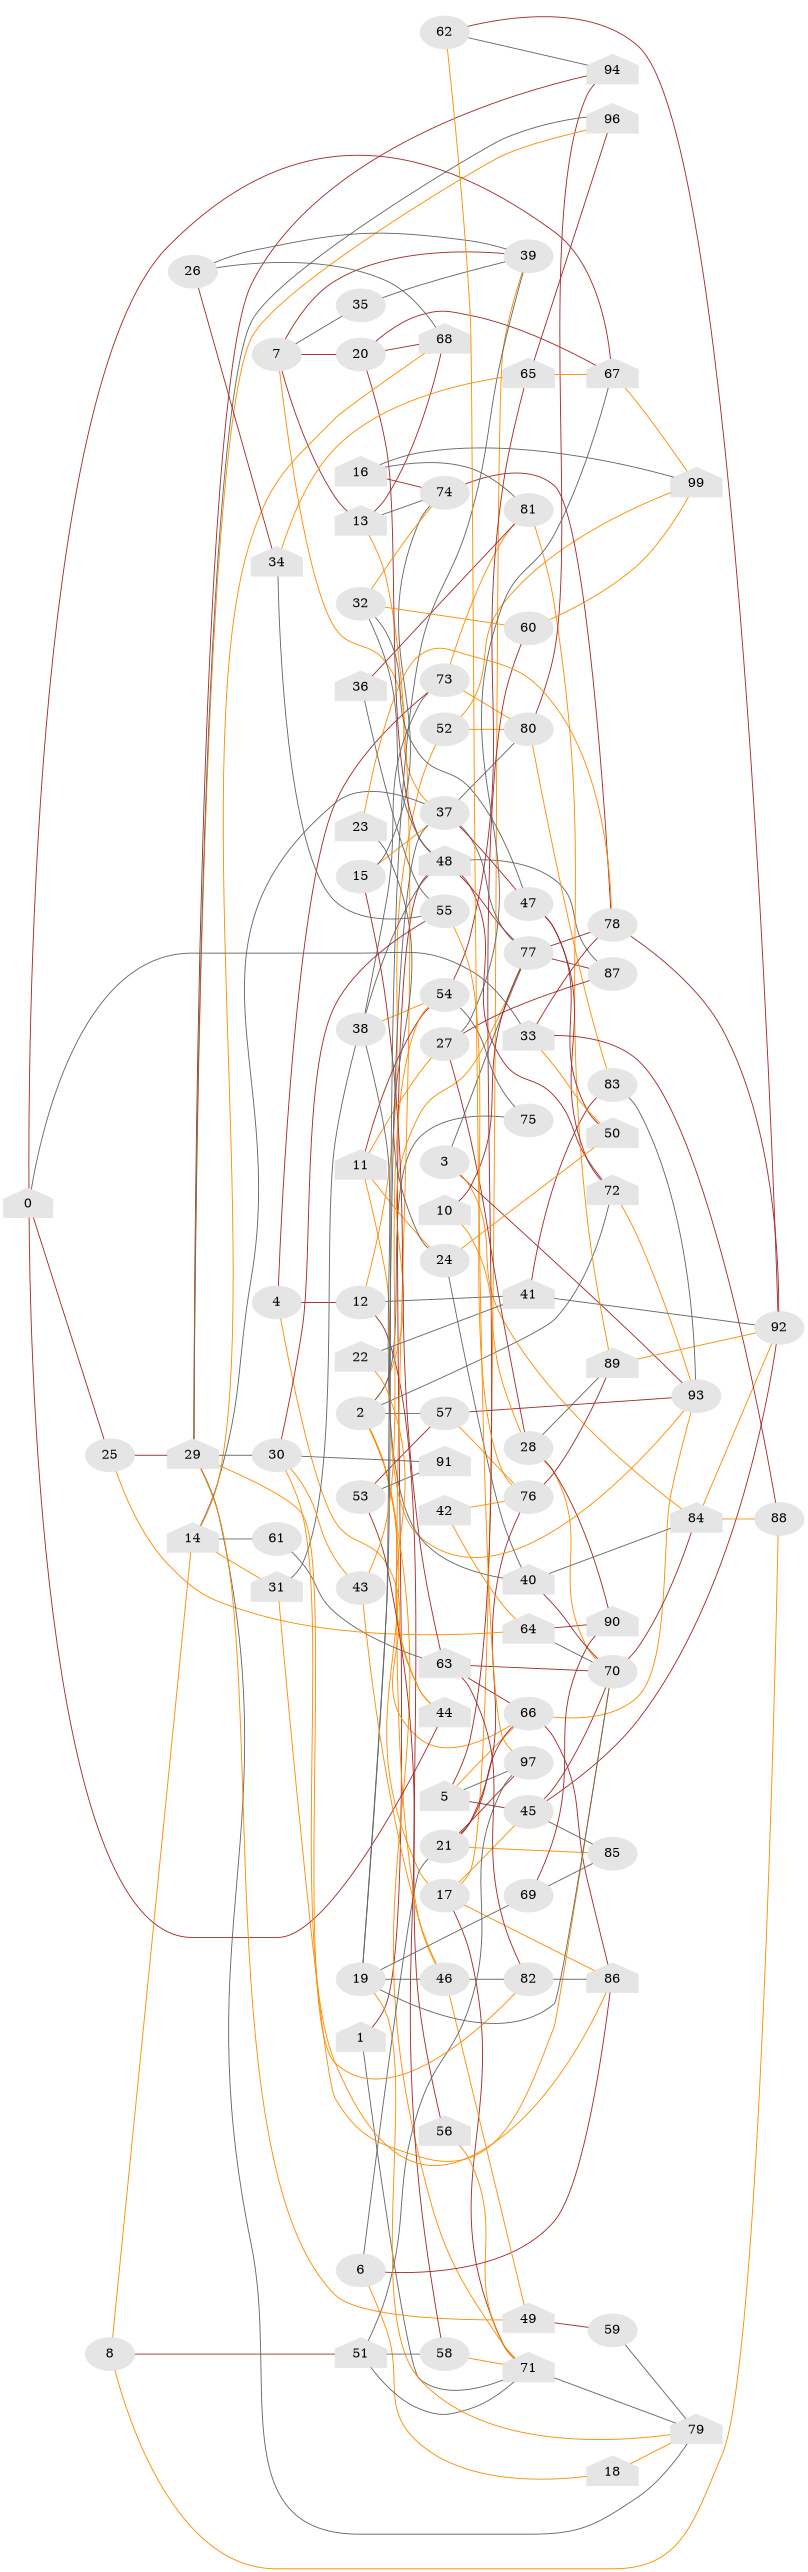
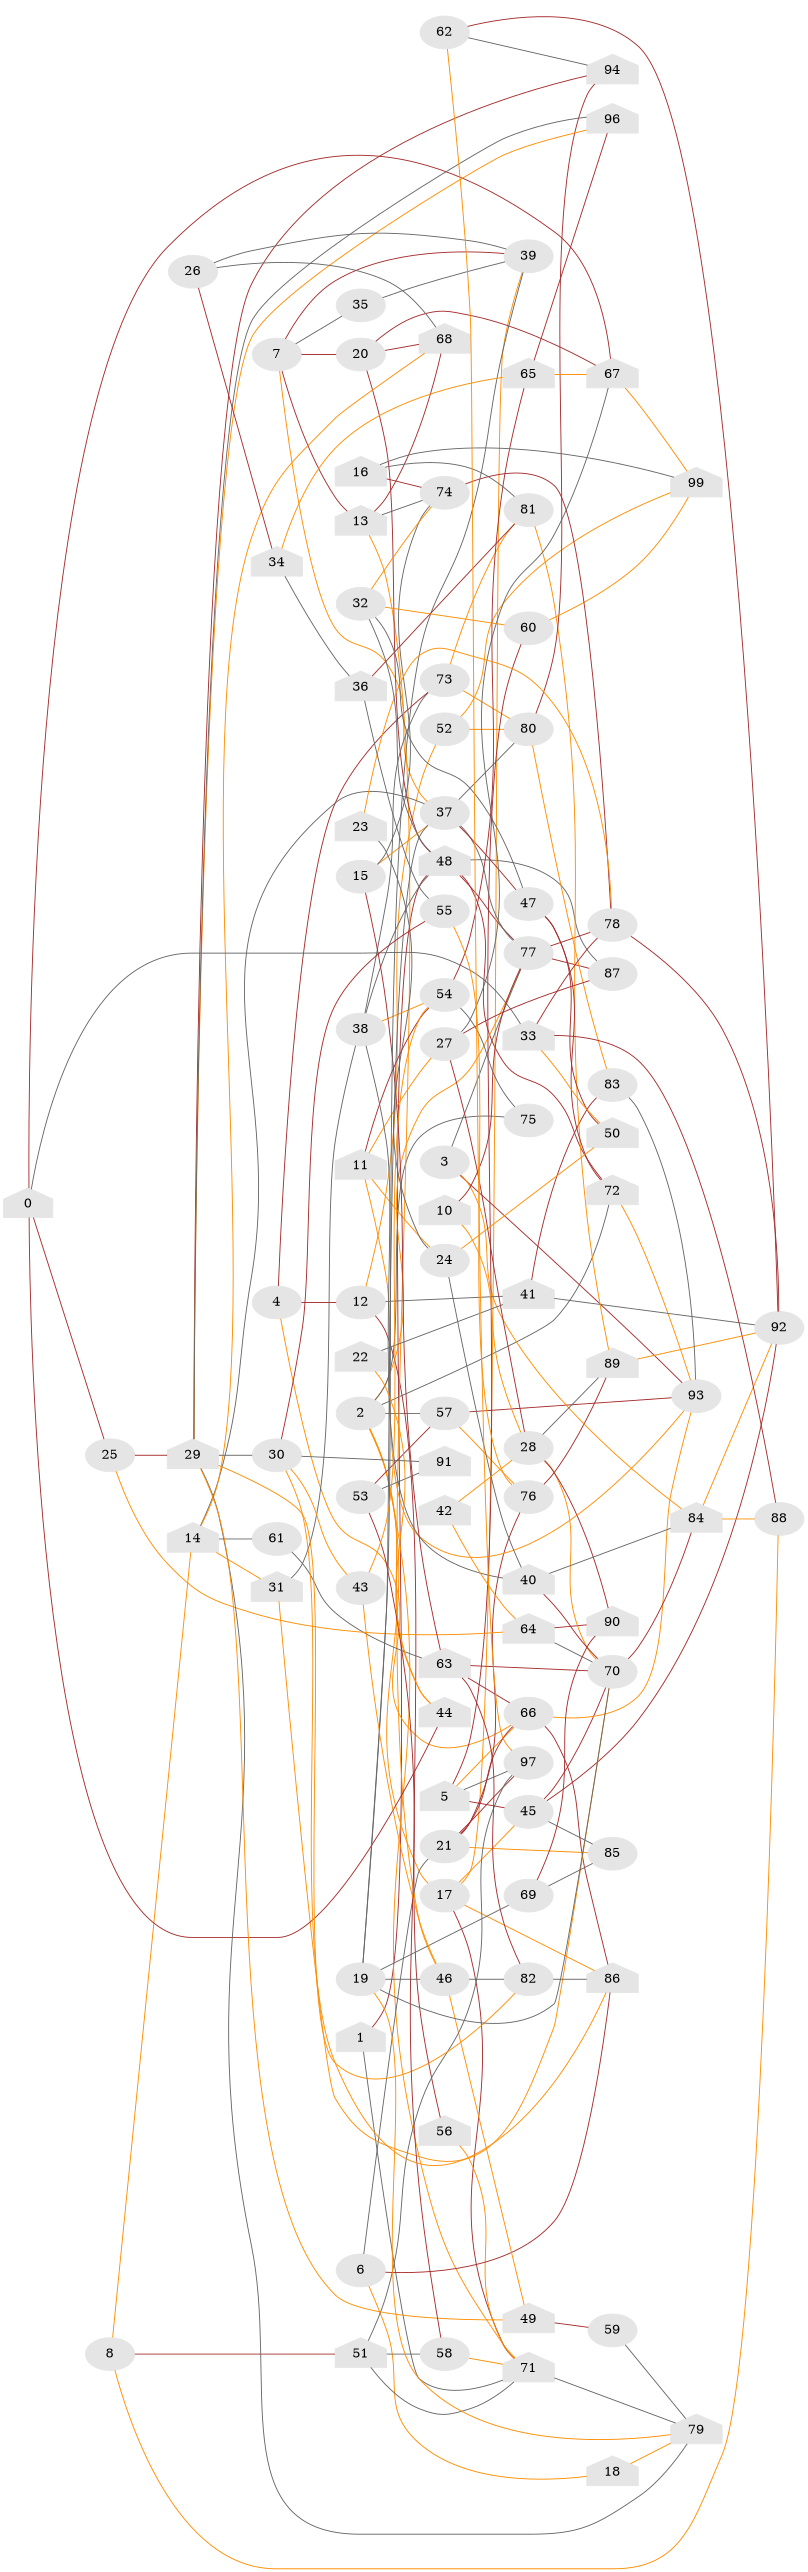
edge "34" -- "55": now "34" -- "36"
edge "76" -- "42": now "28" -- "42"
